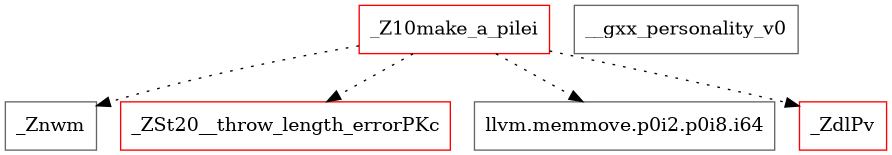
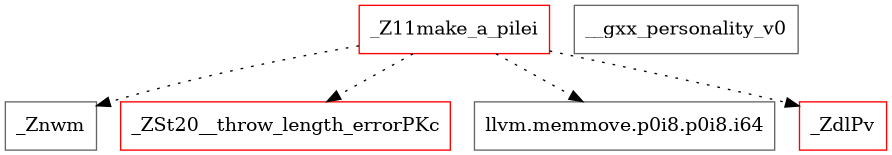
node "_Z10make_a_pilei": label "_Z10make_a_pilei" -> "_Z11make_a_pilei"
node "llvm.memmove.p0i2.p0i8.i64": label "llvm.memmove.p0i2.p0i8.i64" -> "llvm.memmove.p0i8.p0i8.i64"
